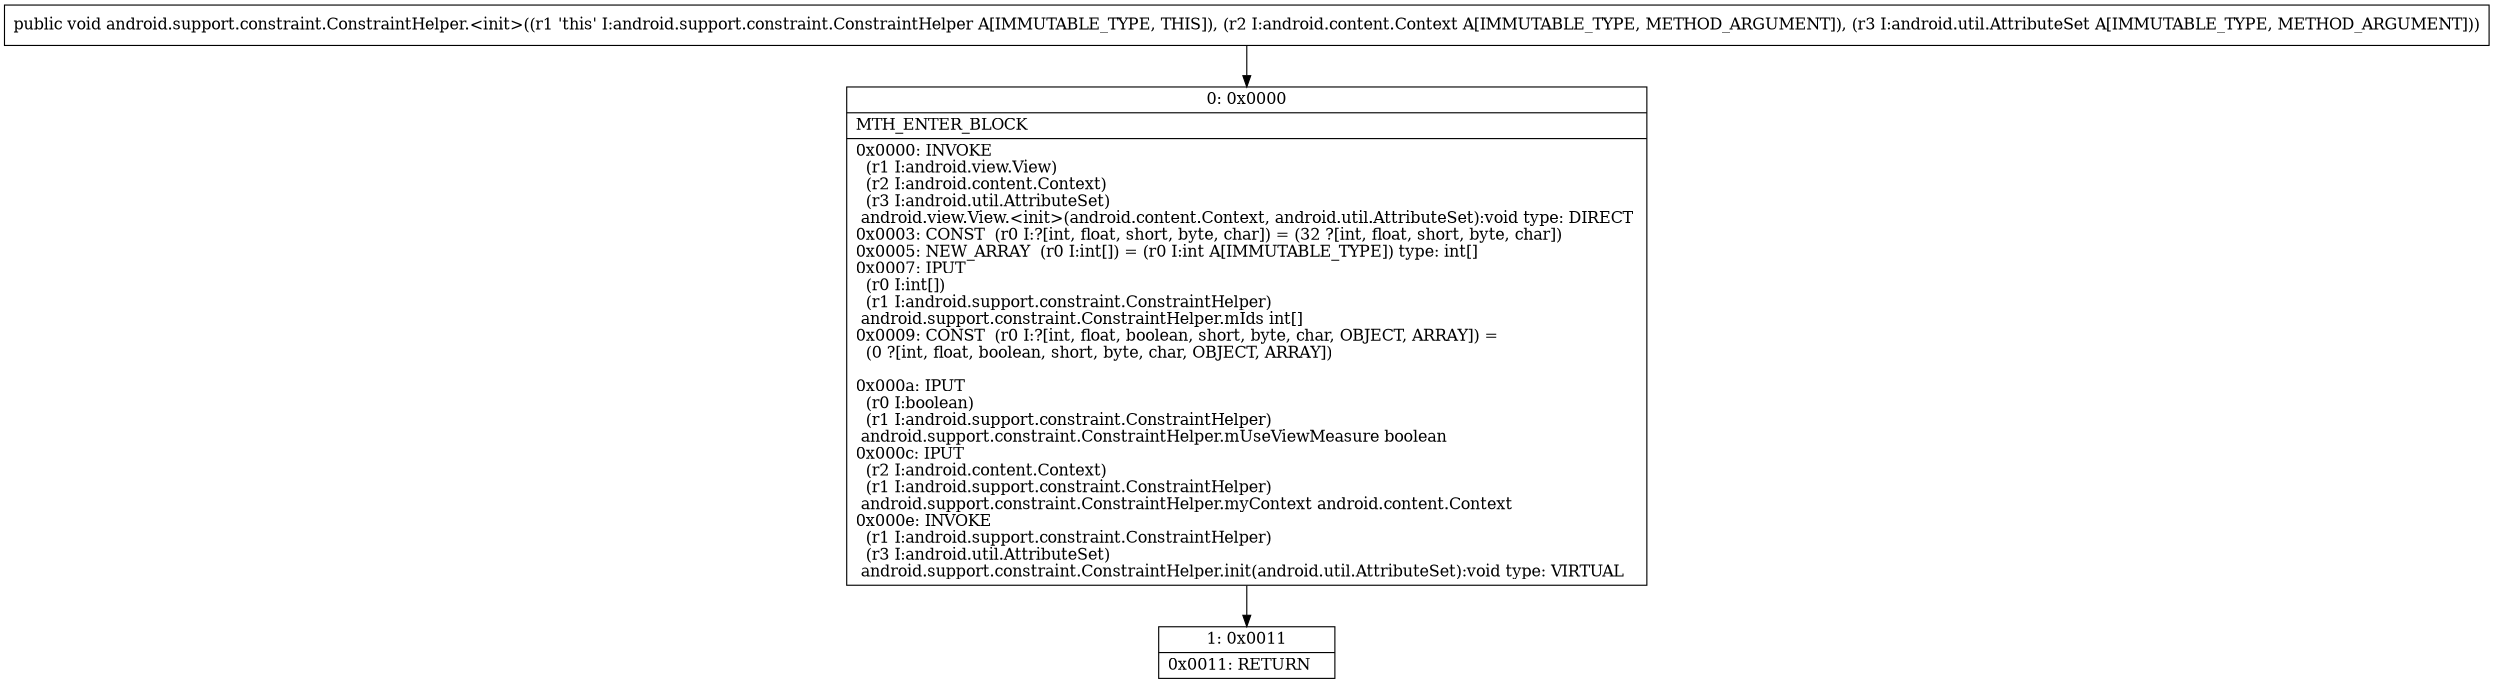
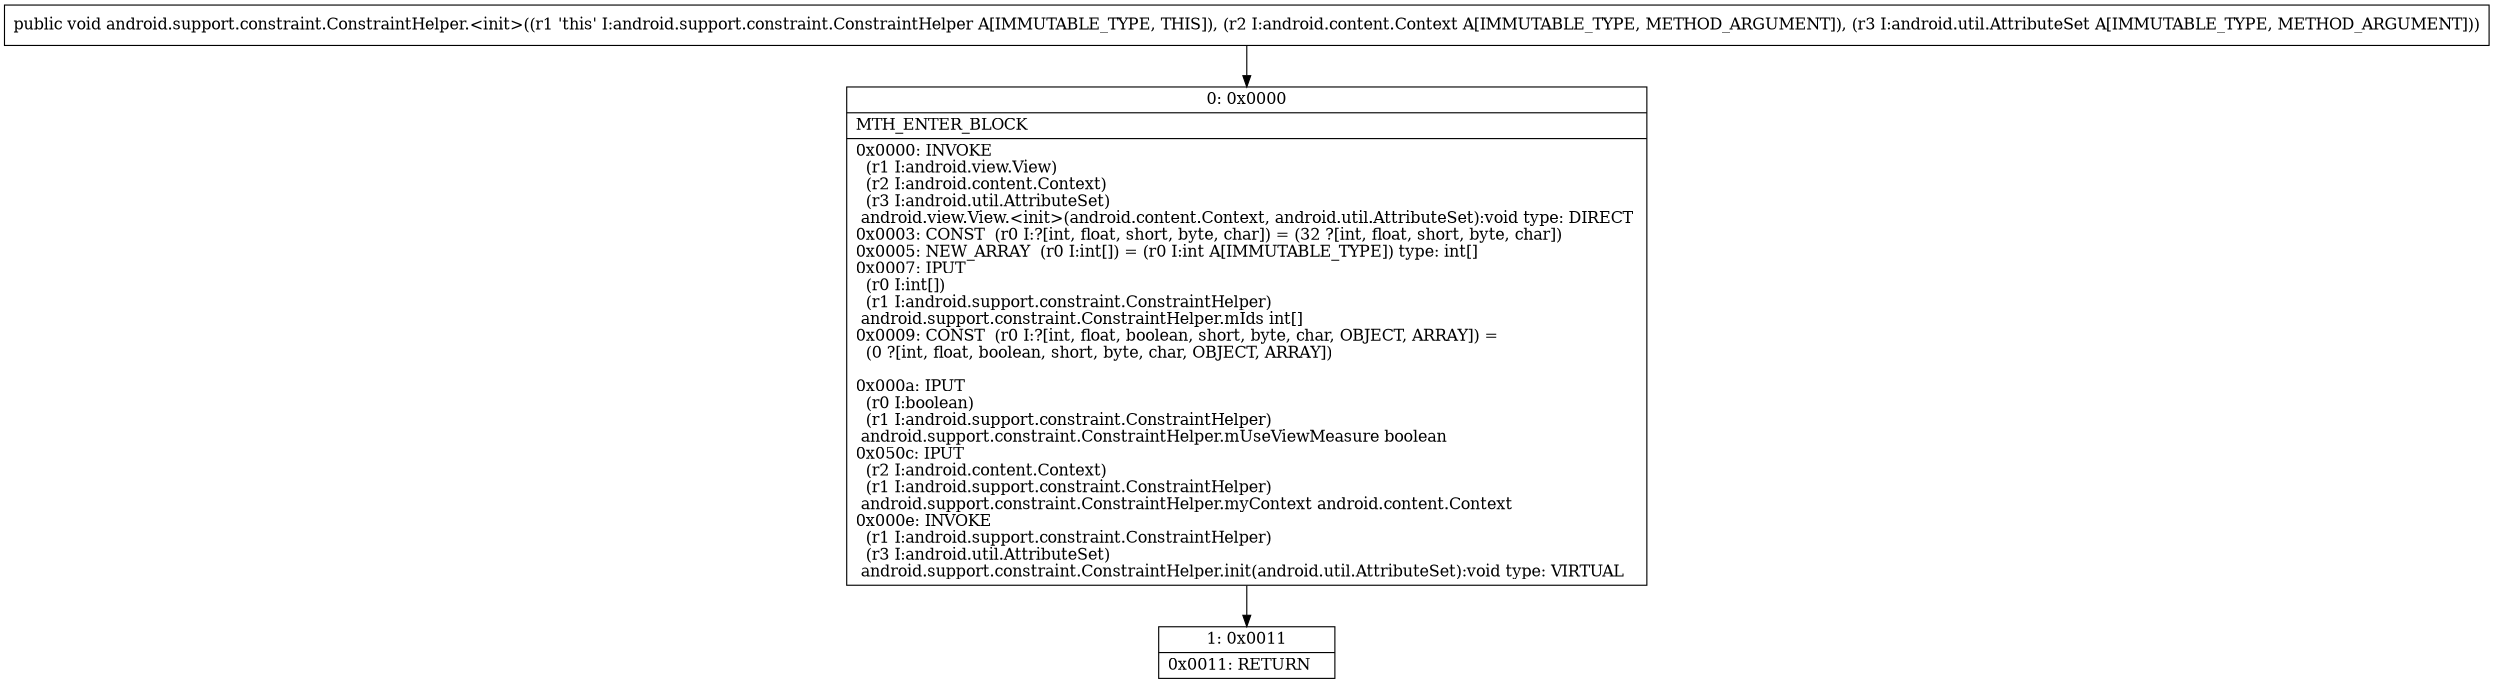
node "0: 0x0000": text "0x000c: IPUT" -> "0x050c: IPUT"
